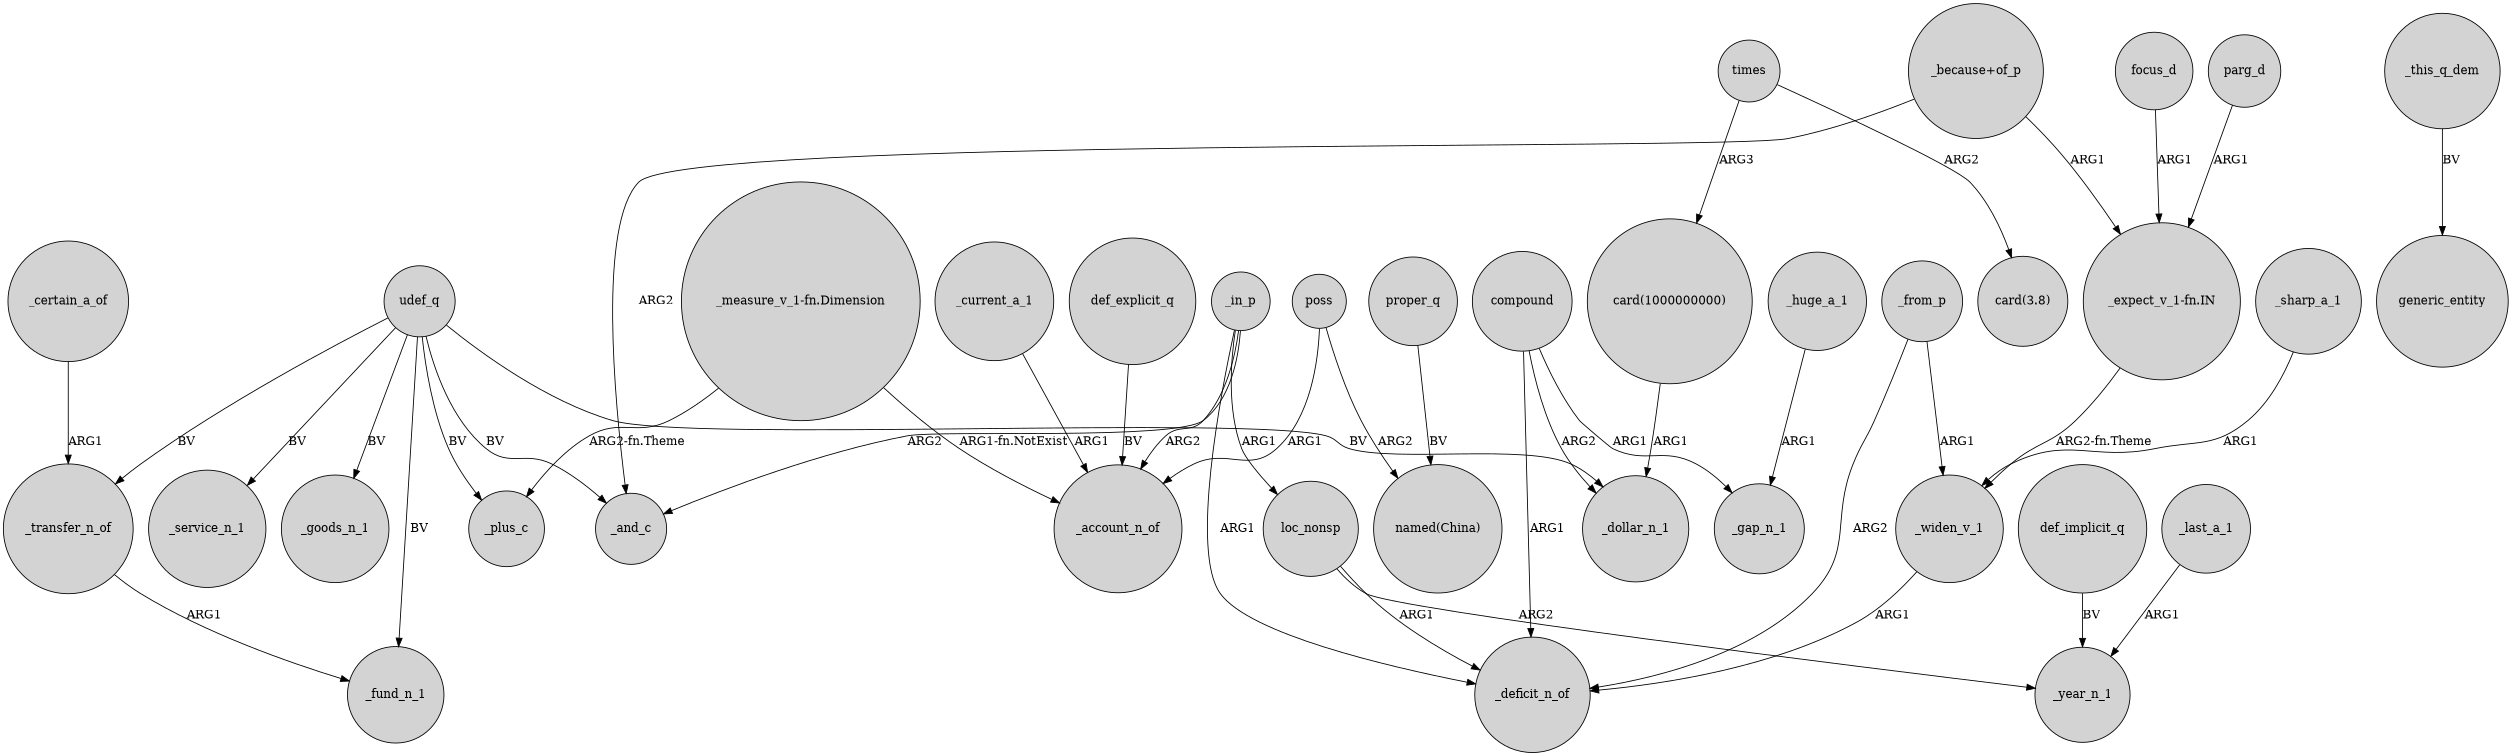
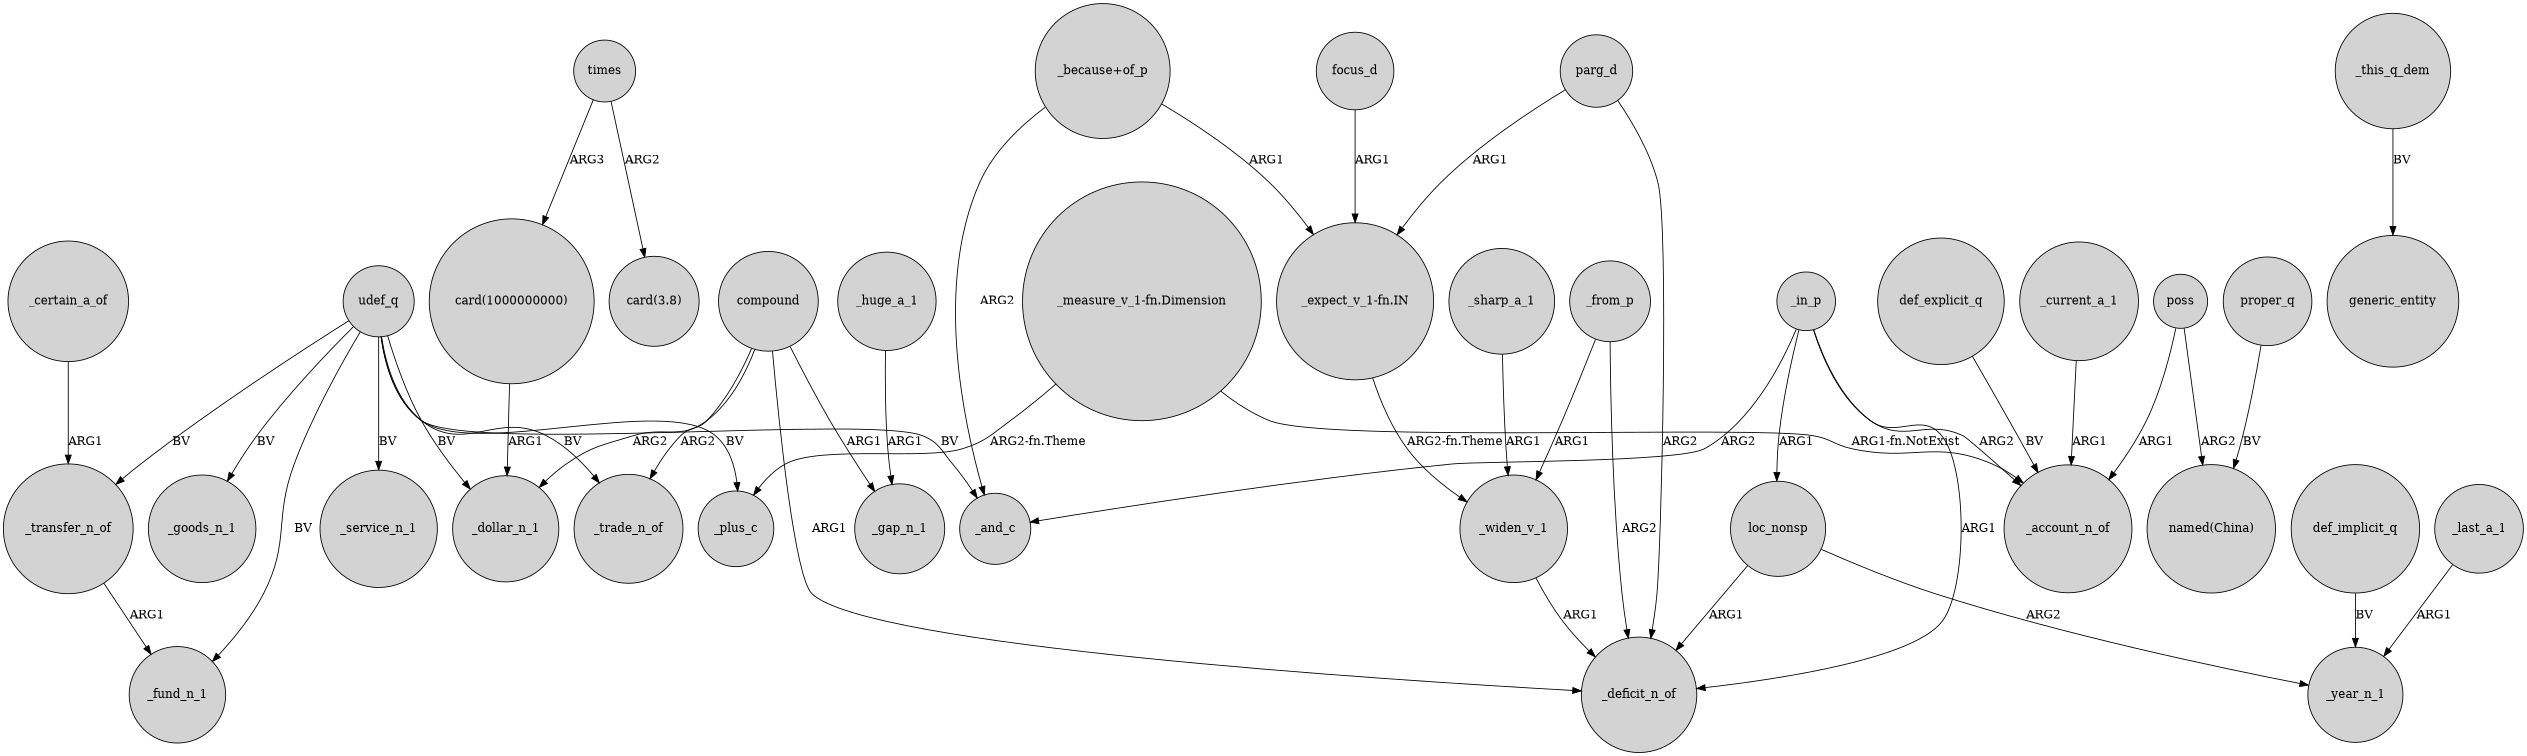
edge "parg_d" -> "_deficit_n_of": added, label "ARG2"
node "_trade_n_of": added
